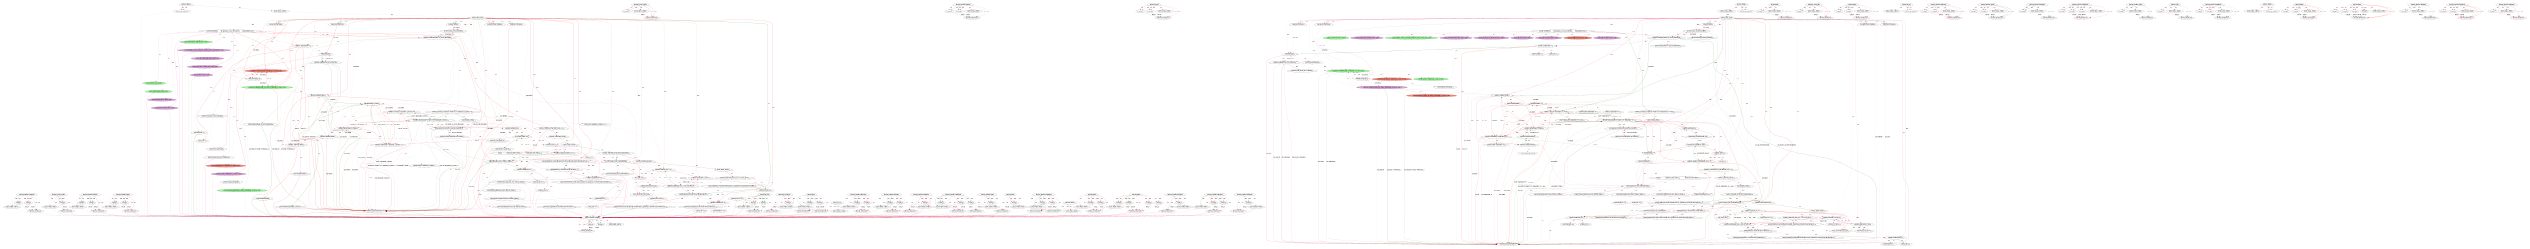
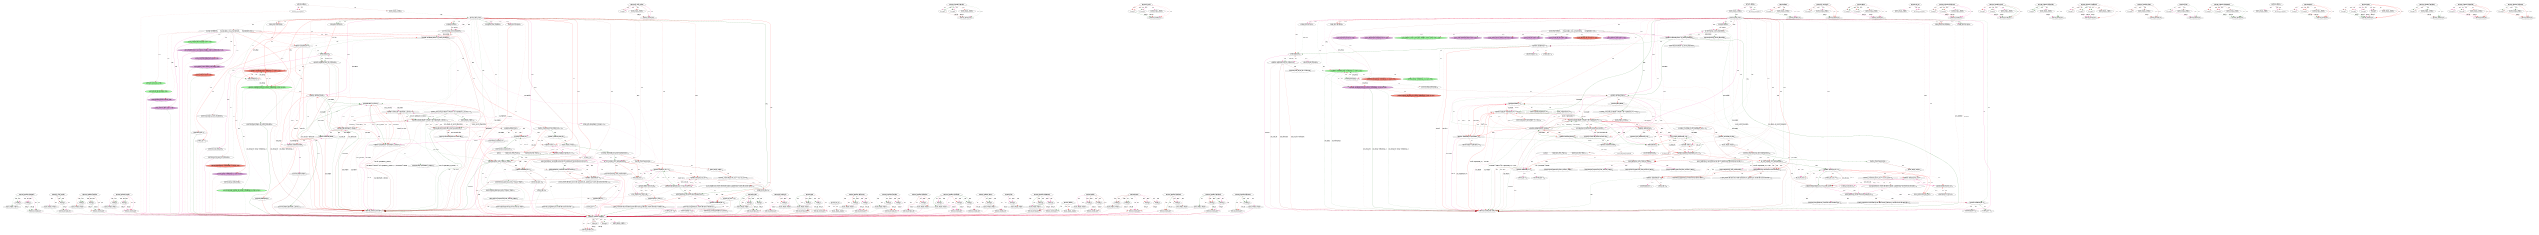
node "<(LOCAL,FILE* fh: FILE*)<SUB>12</SUB>>": fillcolor palegreen -> plum
node "<(LOCAL,int fd: int)<SUB>8</SUB>>": fillcolor plum -> salmon
edge "(IDENTIFIER,st,do_fstat(fileno(fh), &st))" -> "(do_fstat,do_fstat(fileno(fh), &st))": now "(fileno,fileno(fh))" -> "(do_fstat,do_fstat(fileno(fh), &st))"
edge "(<operator>.equals,do_fstat(fileno(fh), &st) == -1)" -> "(CONTROL_STRUCTURE,IF,if (do_fstat(fileno(fh), &st) == -1))": reversed
node "(IDENTIFIER,O_RDONLY,open(fname, O_RDONLY))": added
